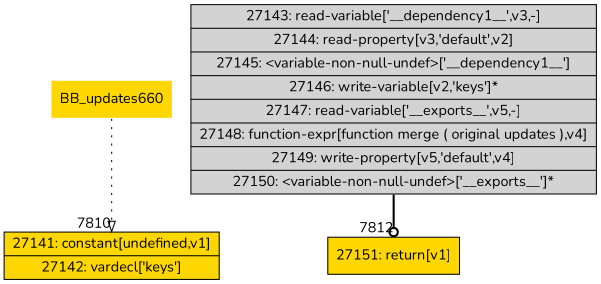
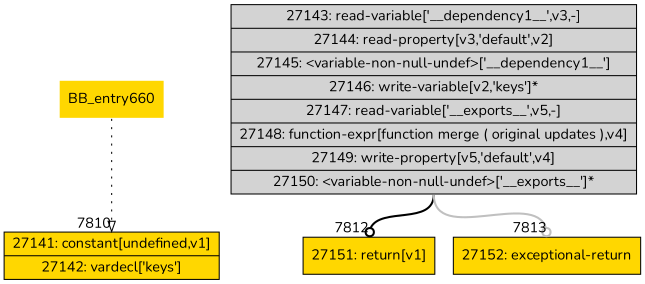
node "BB_updates660": label "BB_updates660" -> "BB_entry660"
node "27152: exceptional-return": added
